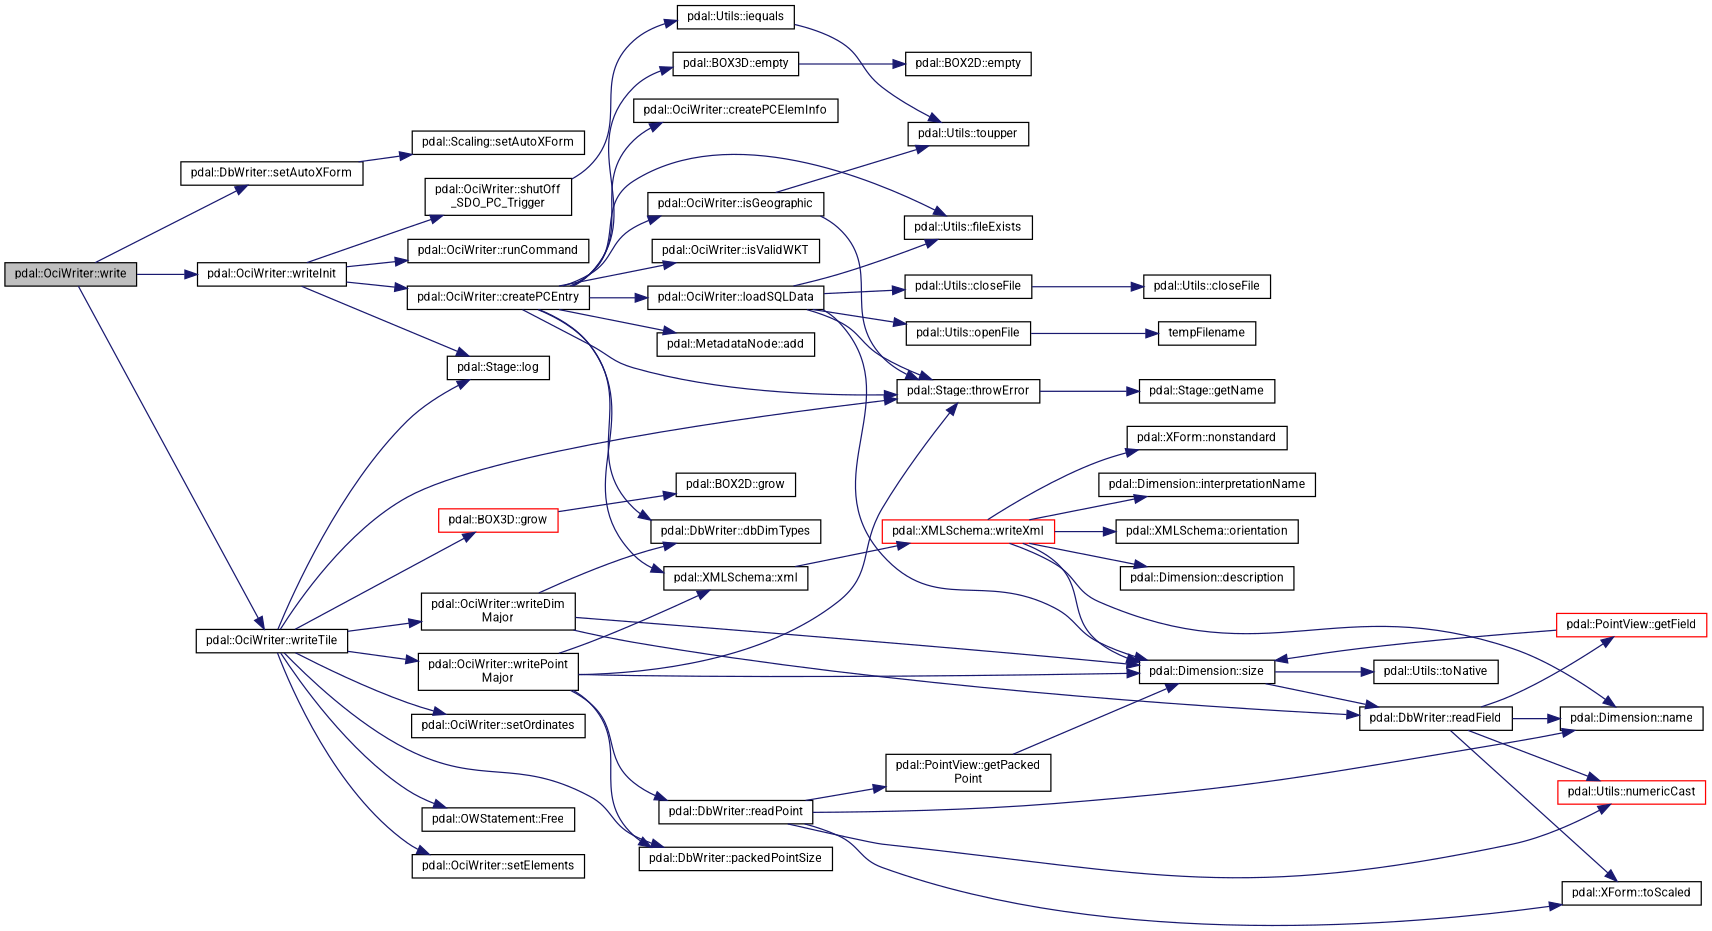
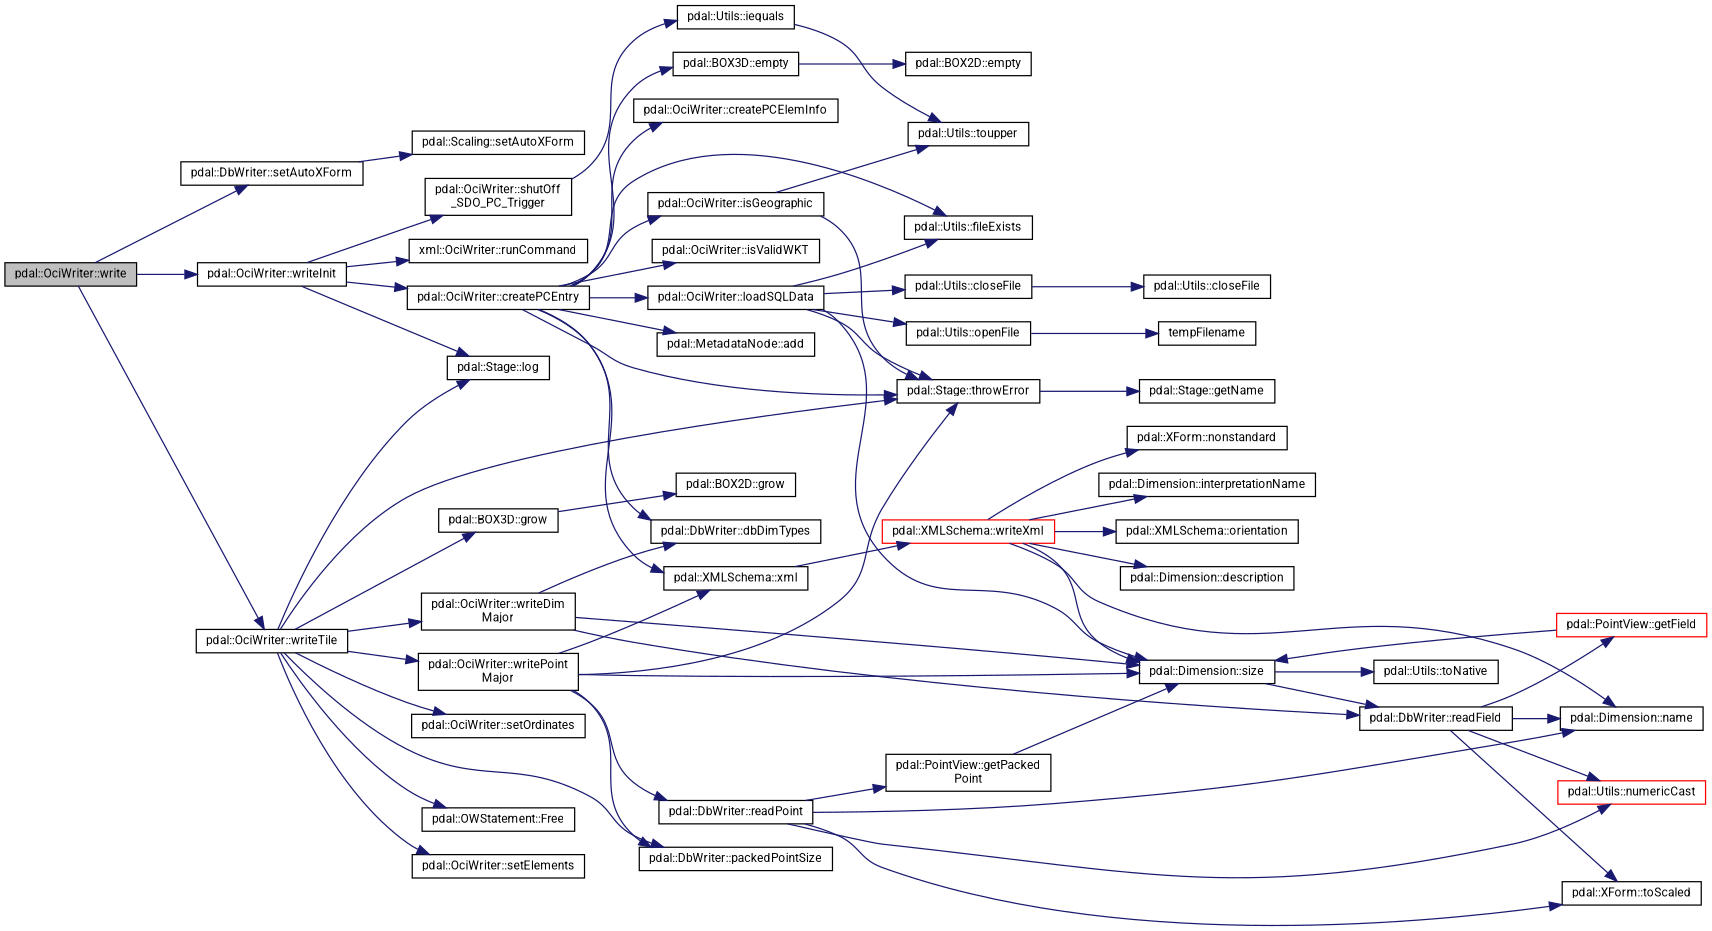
node "pdal::OciWriter::runCommand": label "pdal::OciWriter::runCommand" -> "xml::OciWriter::runCommand"
node "pdal::BOX3D::grow": color red -> black
